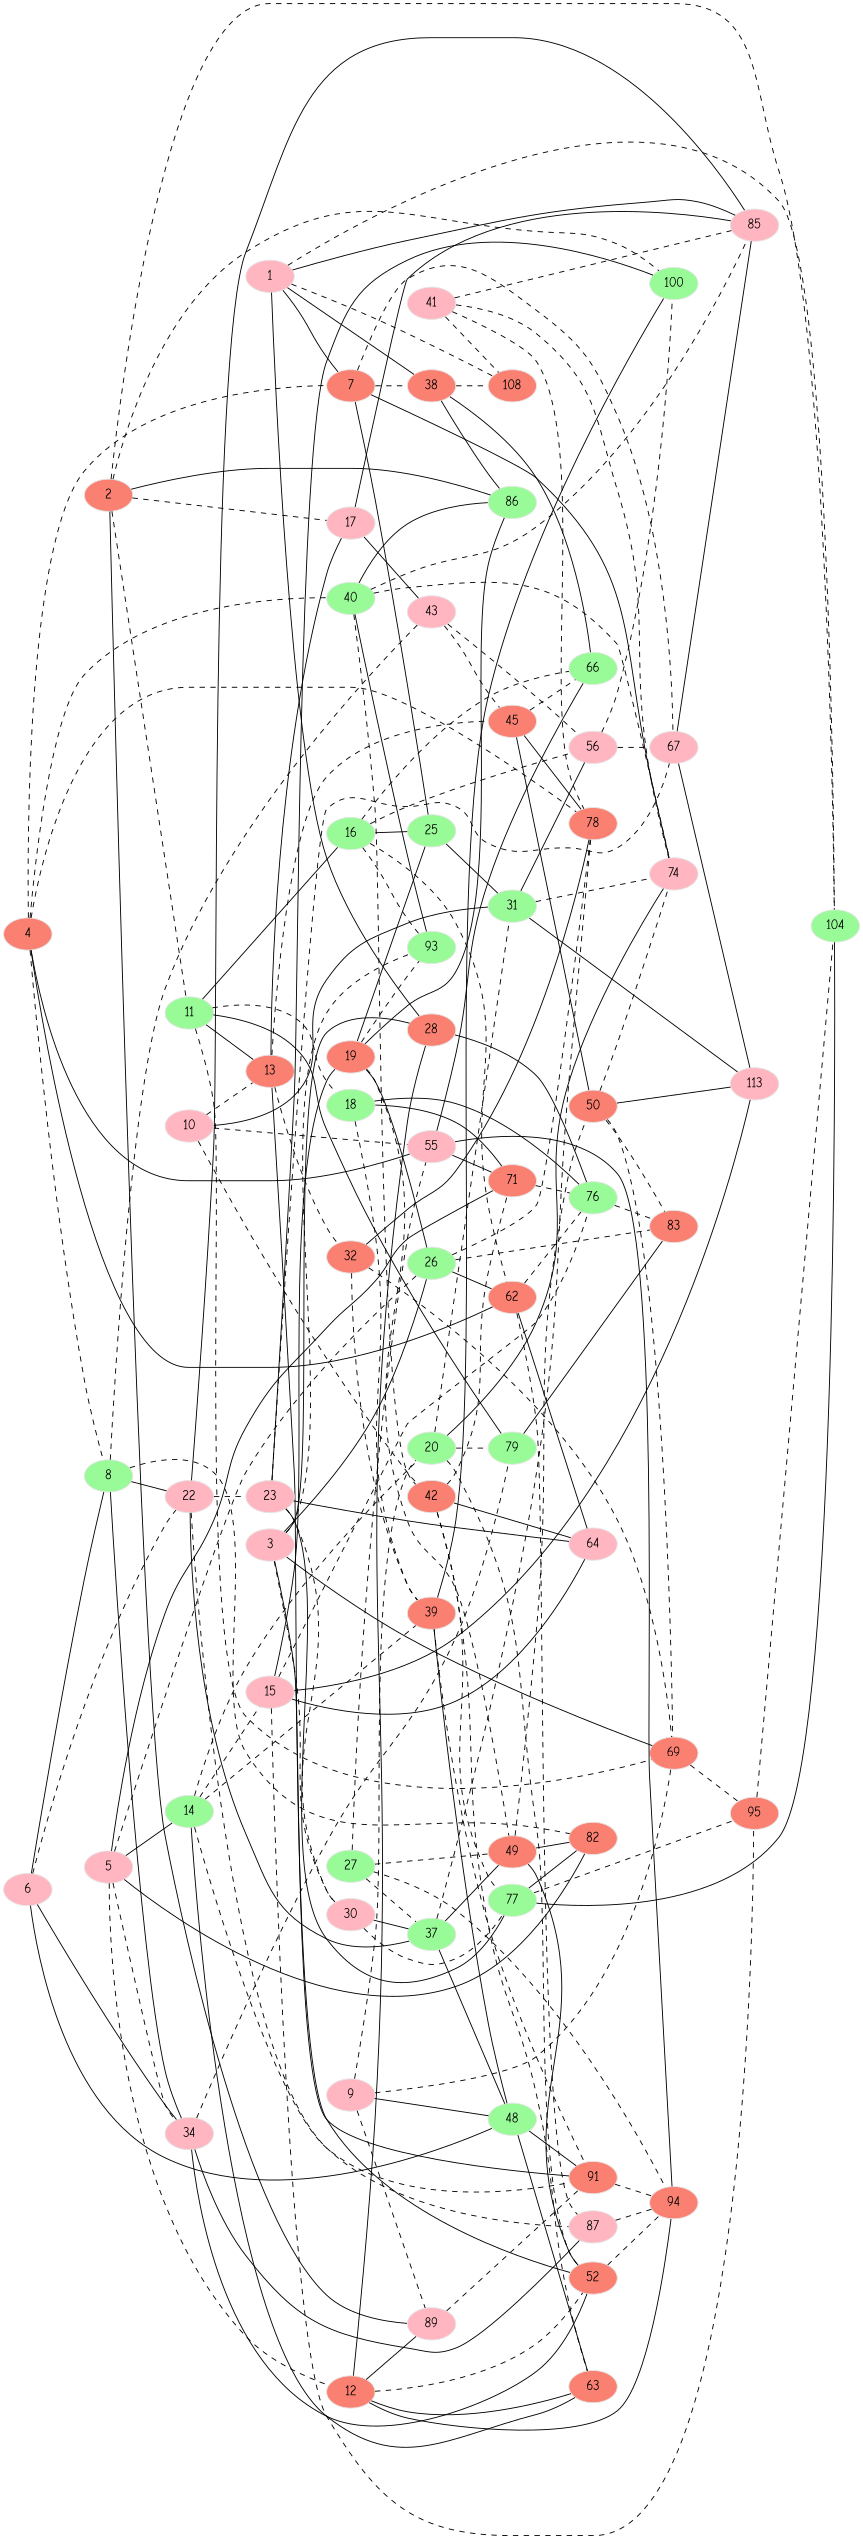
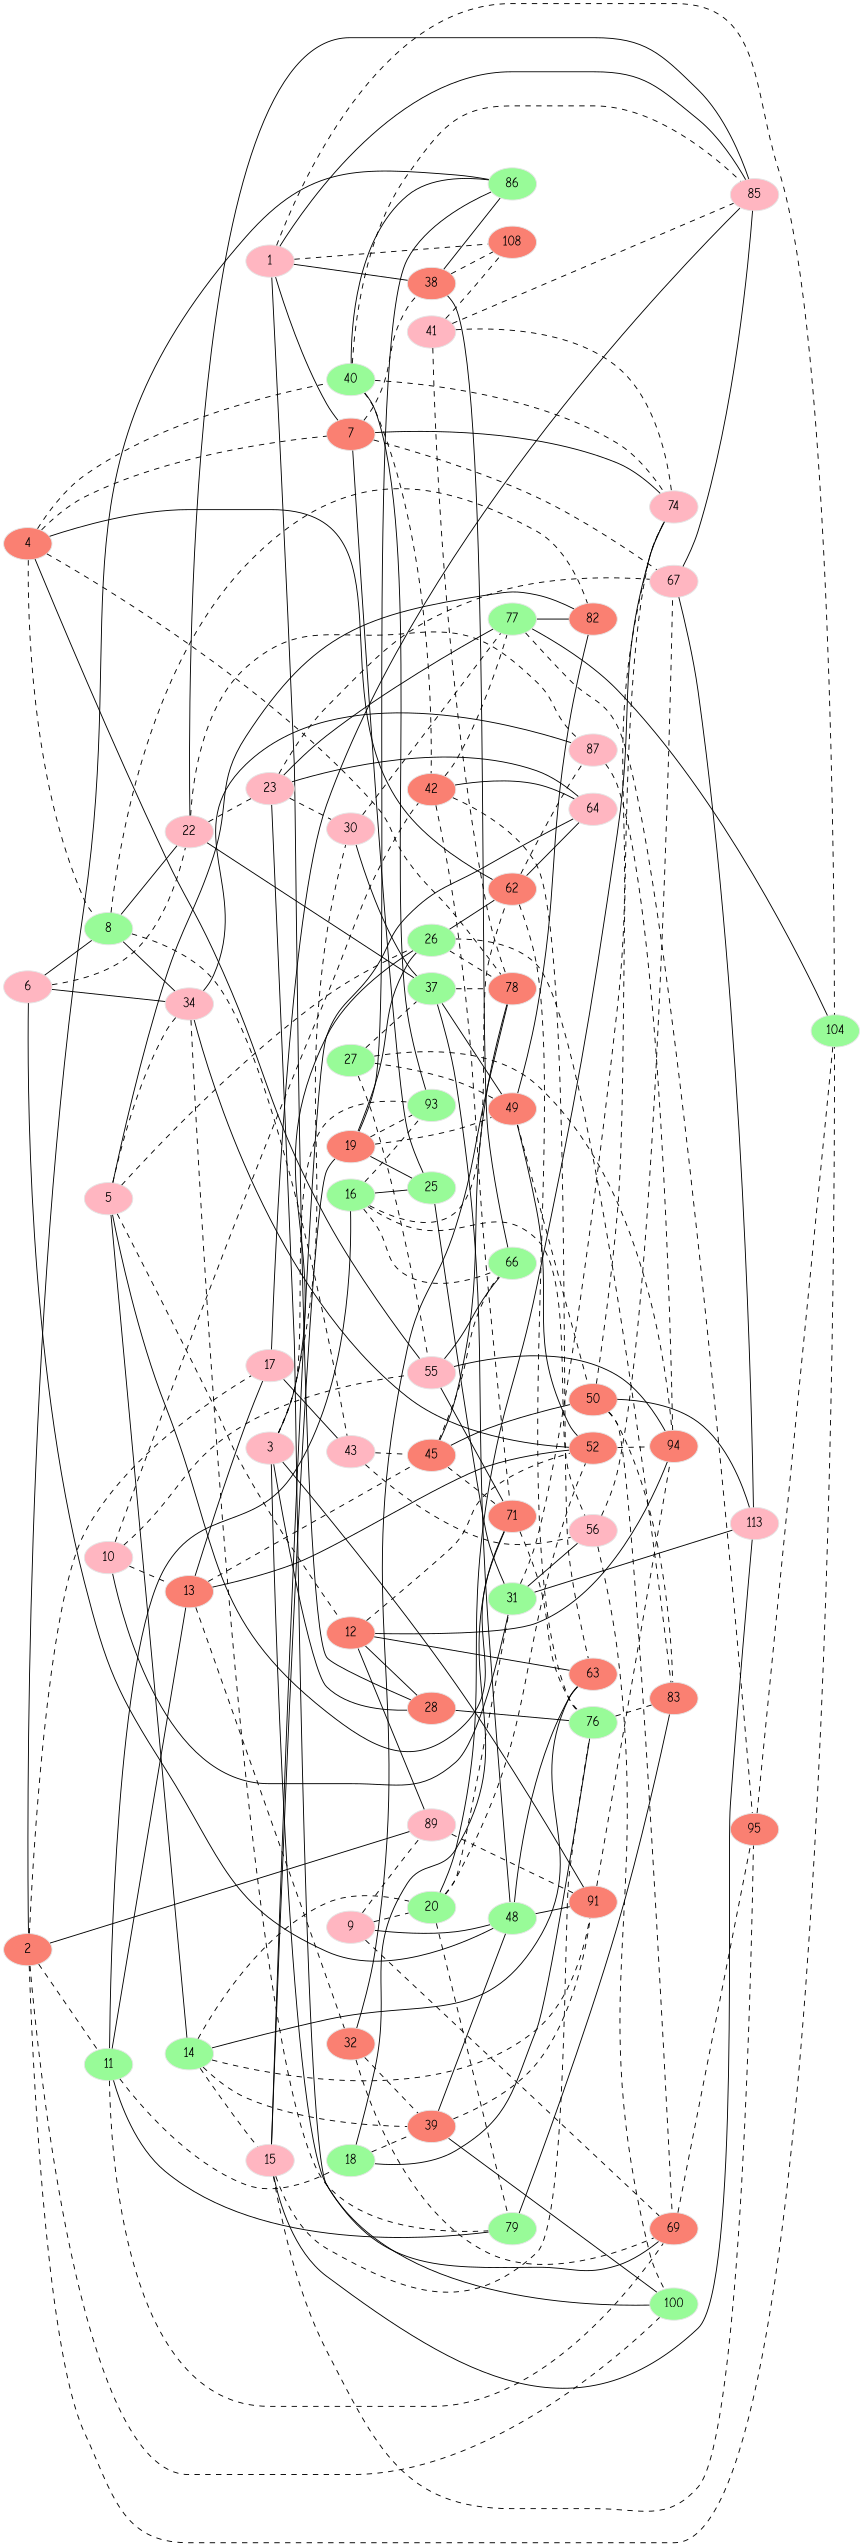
edge "45" -- "71": added
